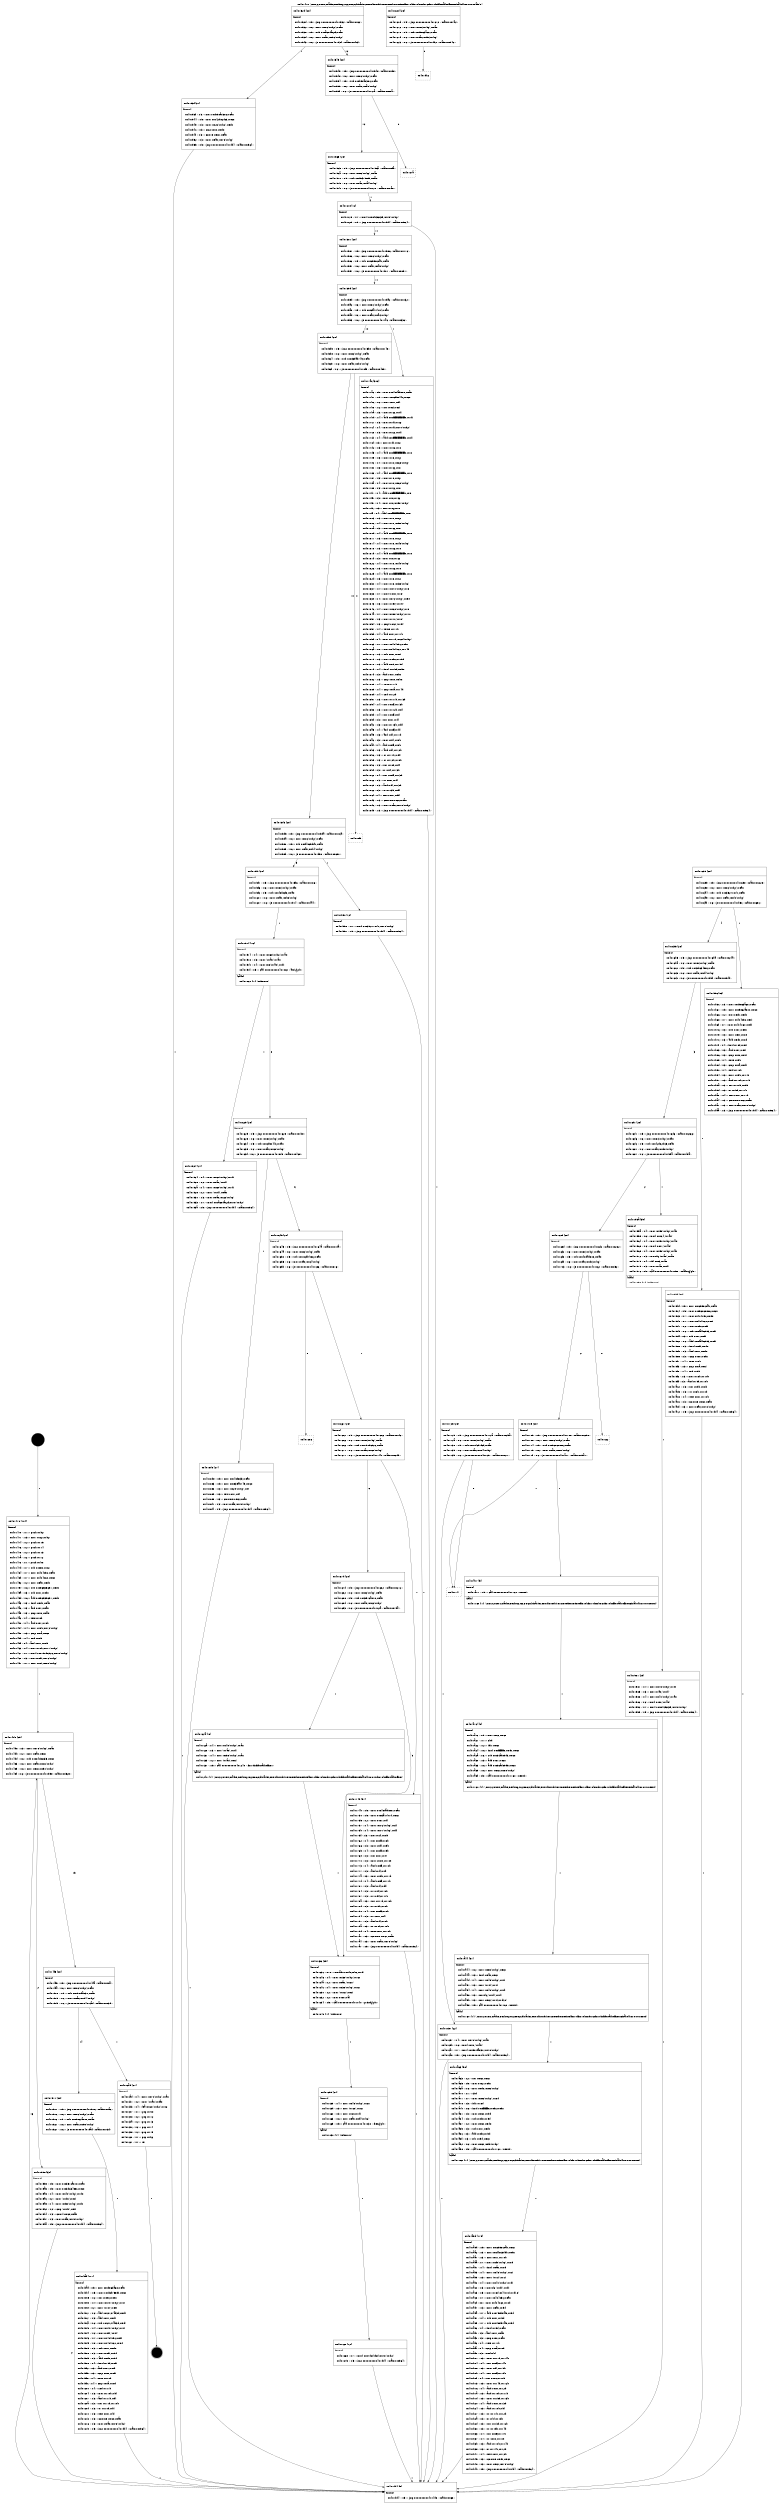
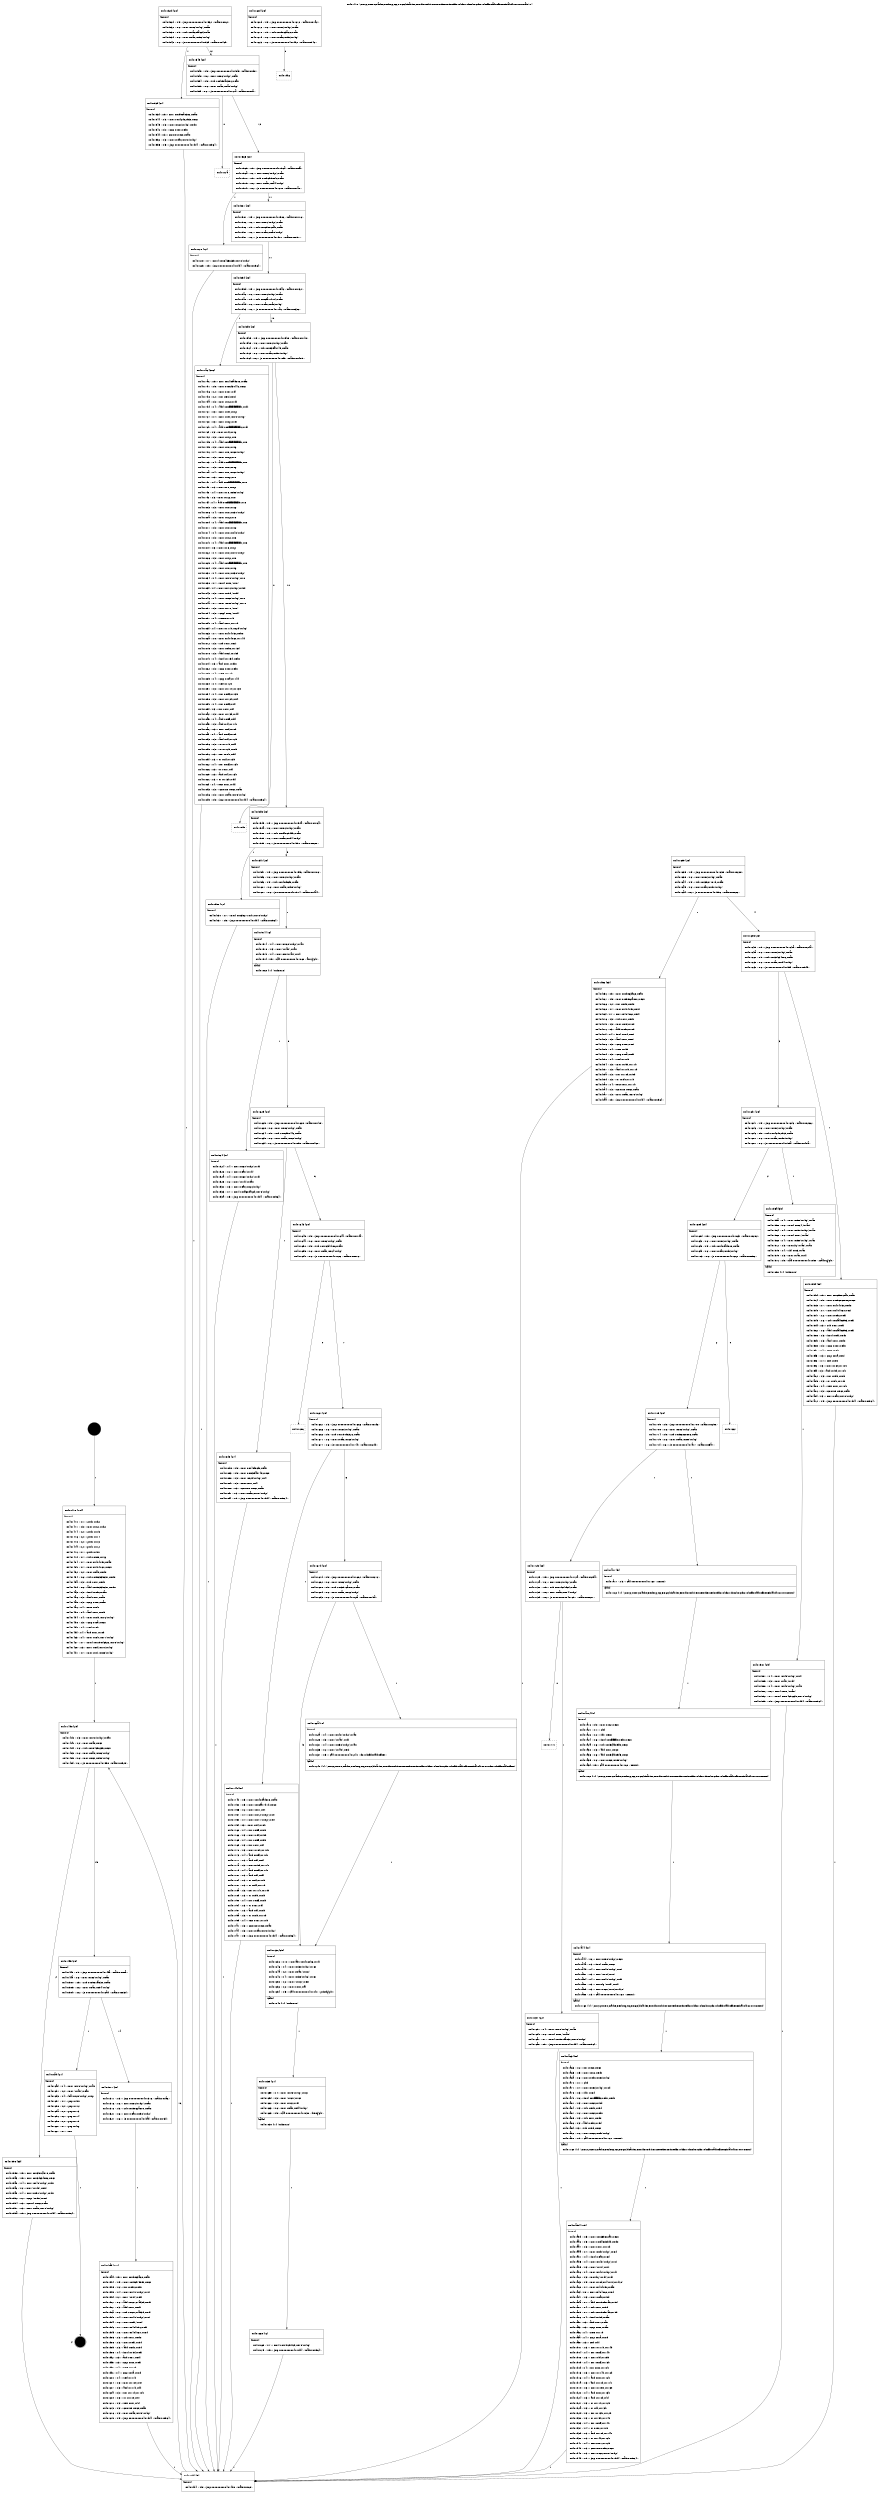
edge "0x401c1e [12]" -> "0x401581 [28]": now "0x401565 [28]" -> "0x401581 [28]"
edge "0x401709 [28]" -> "0x401741": now "0x401709 [28]" -> "0x401725 [28]"
